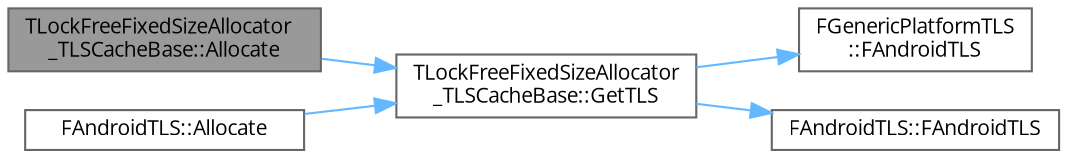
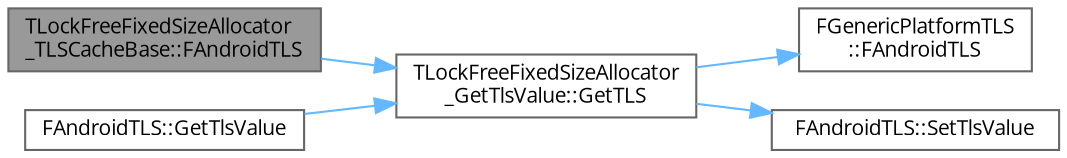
node "TLockFreeFixedSizeAllocator _TLSCacheBase::Allocate": label "TLockFreeFixedSizeAllocator _TLSCacheBase::Allocate" -> "TLockFreeFixedSizeAllocator _TLSCacheBase::FAndroidTLS"
node "TLockFreeFixedSizeAllocator _TLSCacheBase::GetTLS": label "TLockFreeFixedSizeAllocator _TLSCacheBase::GetTLS" -> "TLockFreeFixedSizeAllocator _GetTlsValue::GetTLS"
node "FAndroidTLS::Allocate": label "FAndroidTLS::Allocate" -> "FAndroidTLS::GetTlsValue"
node "FAndroidTLS::FAndroidTLS": label "FAndroidTLS::FAndroidTLS" -> "FAndroidTLS::SetTlsValue"
